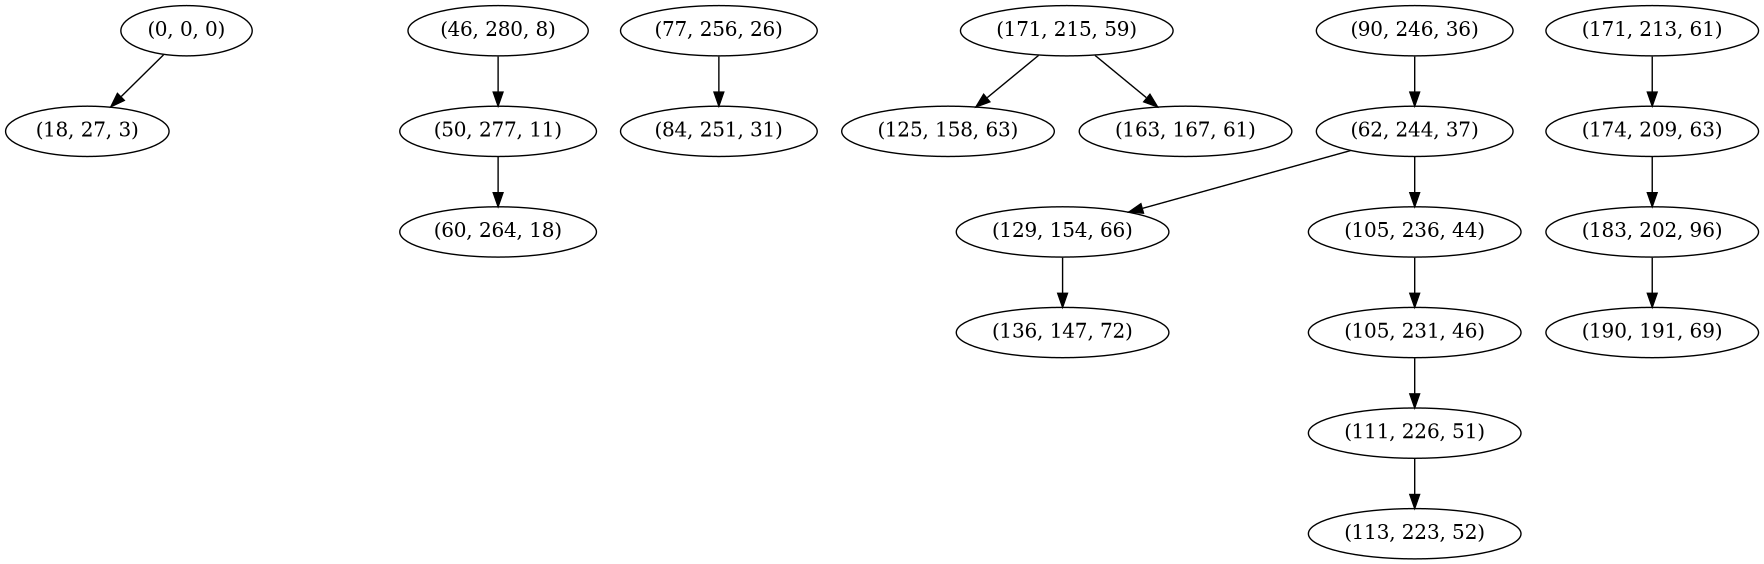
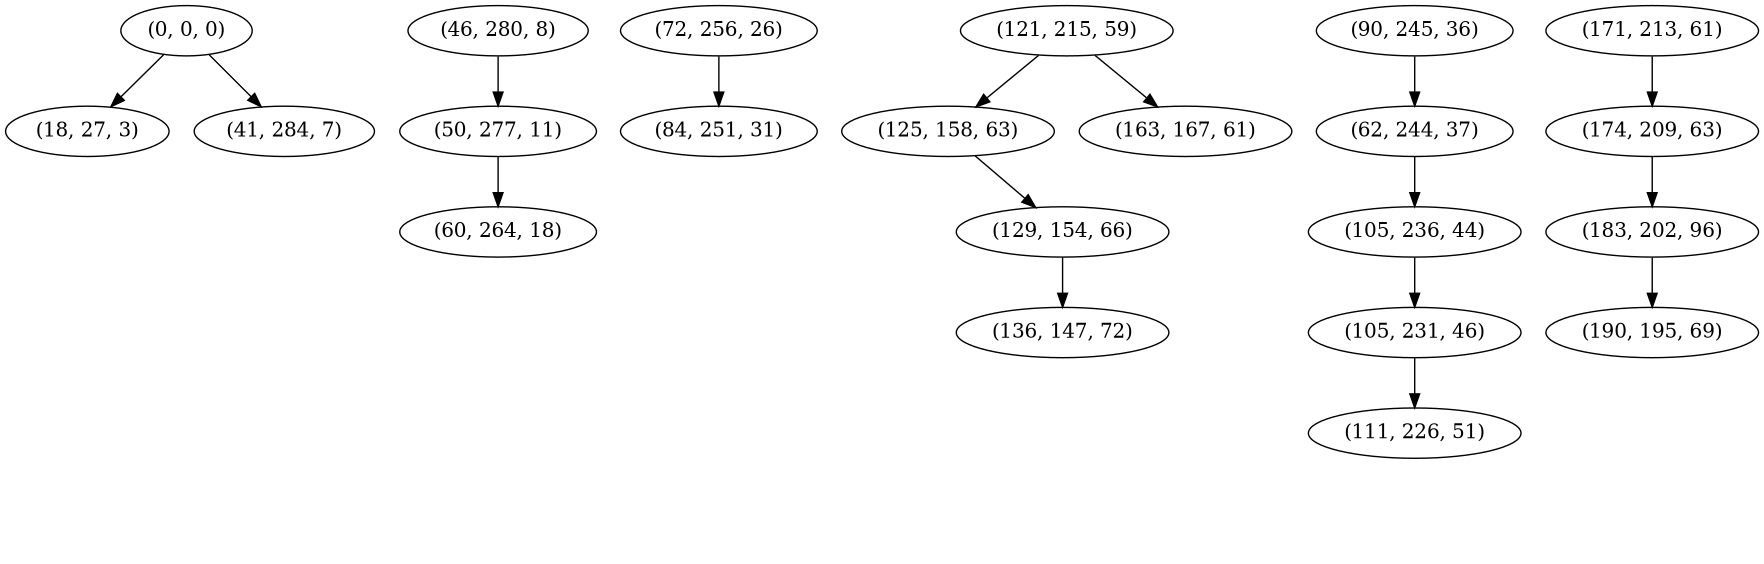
node "(77, 256, 26)": label "(77, 256, 26)" -> "(72, 256, 26)"
node "(171, 215, 59)": label "(171, 215, 59)" -> "(121, 215, 59)"
node "(90, 246, 36)": label "(90, 246, 36)" -> "(90, 245, 36)"
node "(41, 284, 7)": added
edge "(62, 244, 37)" -> "(129, 154, 66)": now "(125, 158, 63)" -> "(129, 154, 66)"
node "(190, 191, 69)": label "(190, 191, 69)" -> "(190, 195, 69)"
node "(113, 223, 52)": removed
